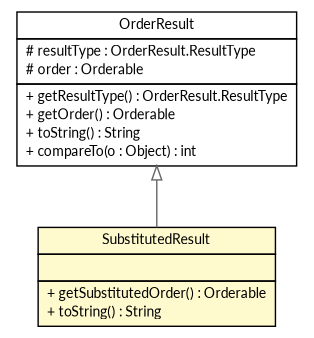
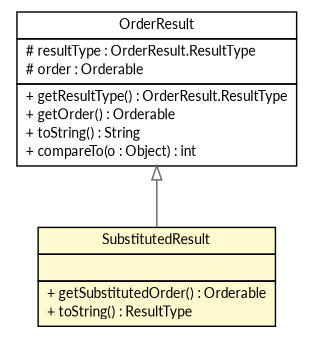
node "SubstitutedResult": text "+ toString() : String" -> "+ toString() : ResultType"
